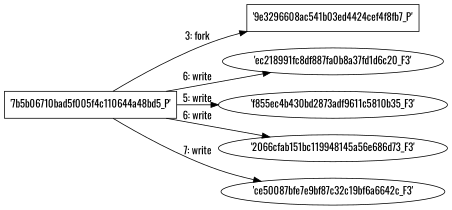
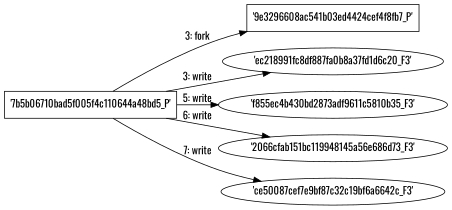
edge "'7b5b06710bad5f005f4c110644a48bd5_P'" -> "'ec218991fc8df887fa0b8a37fd1d6c20_F3'": label "6: write" -> "3: write"
node "'ce50087bfe7e9bf87c32c19bf6a6642c_F3'": label "'ce50087bfe7e9bf87c32c19bf6a6642c_F3'" -> "'ce50087cef7e9bf87c32c19bf6a6642c_F3'"
